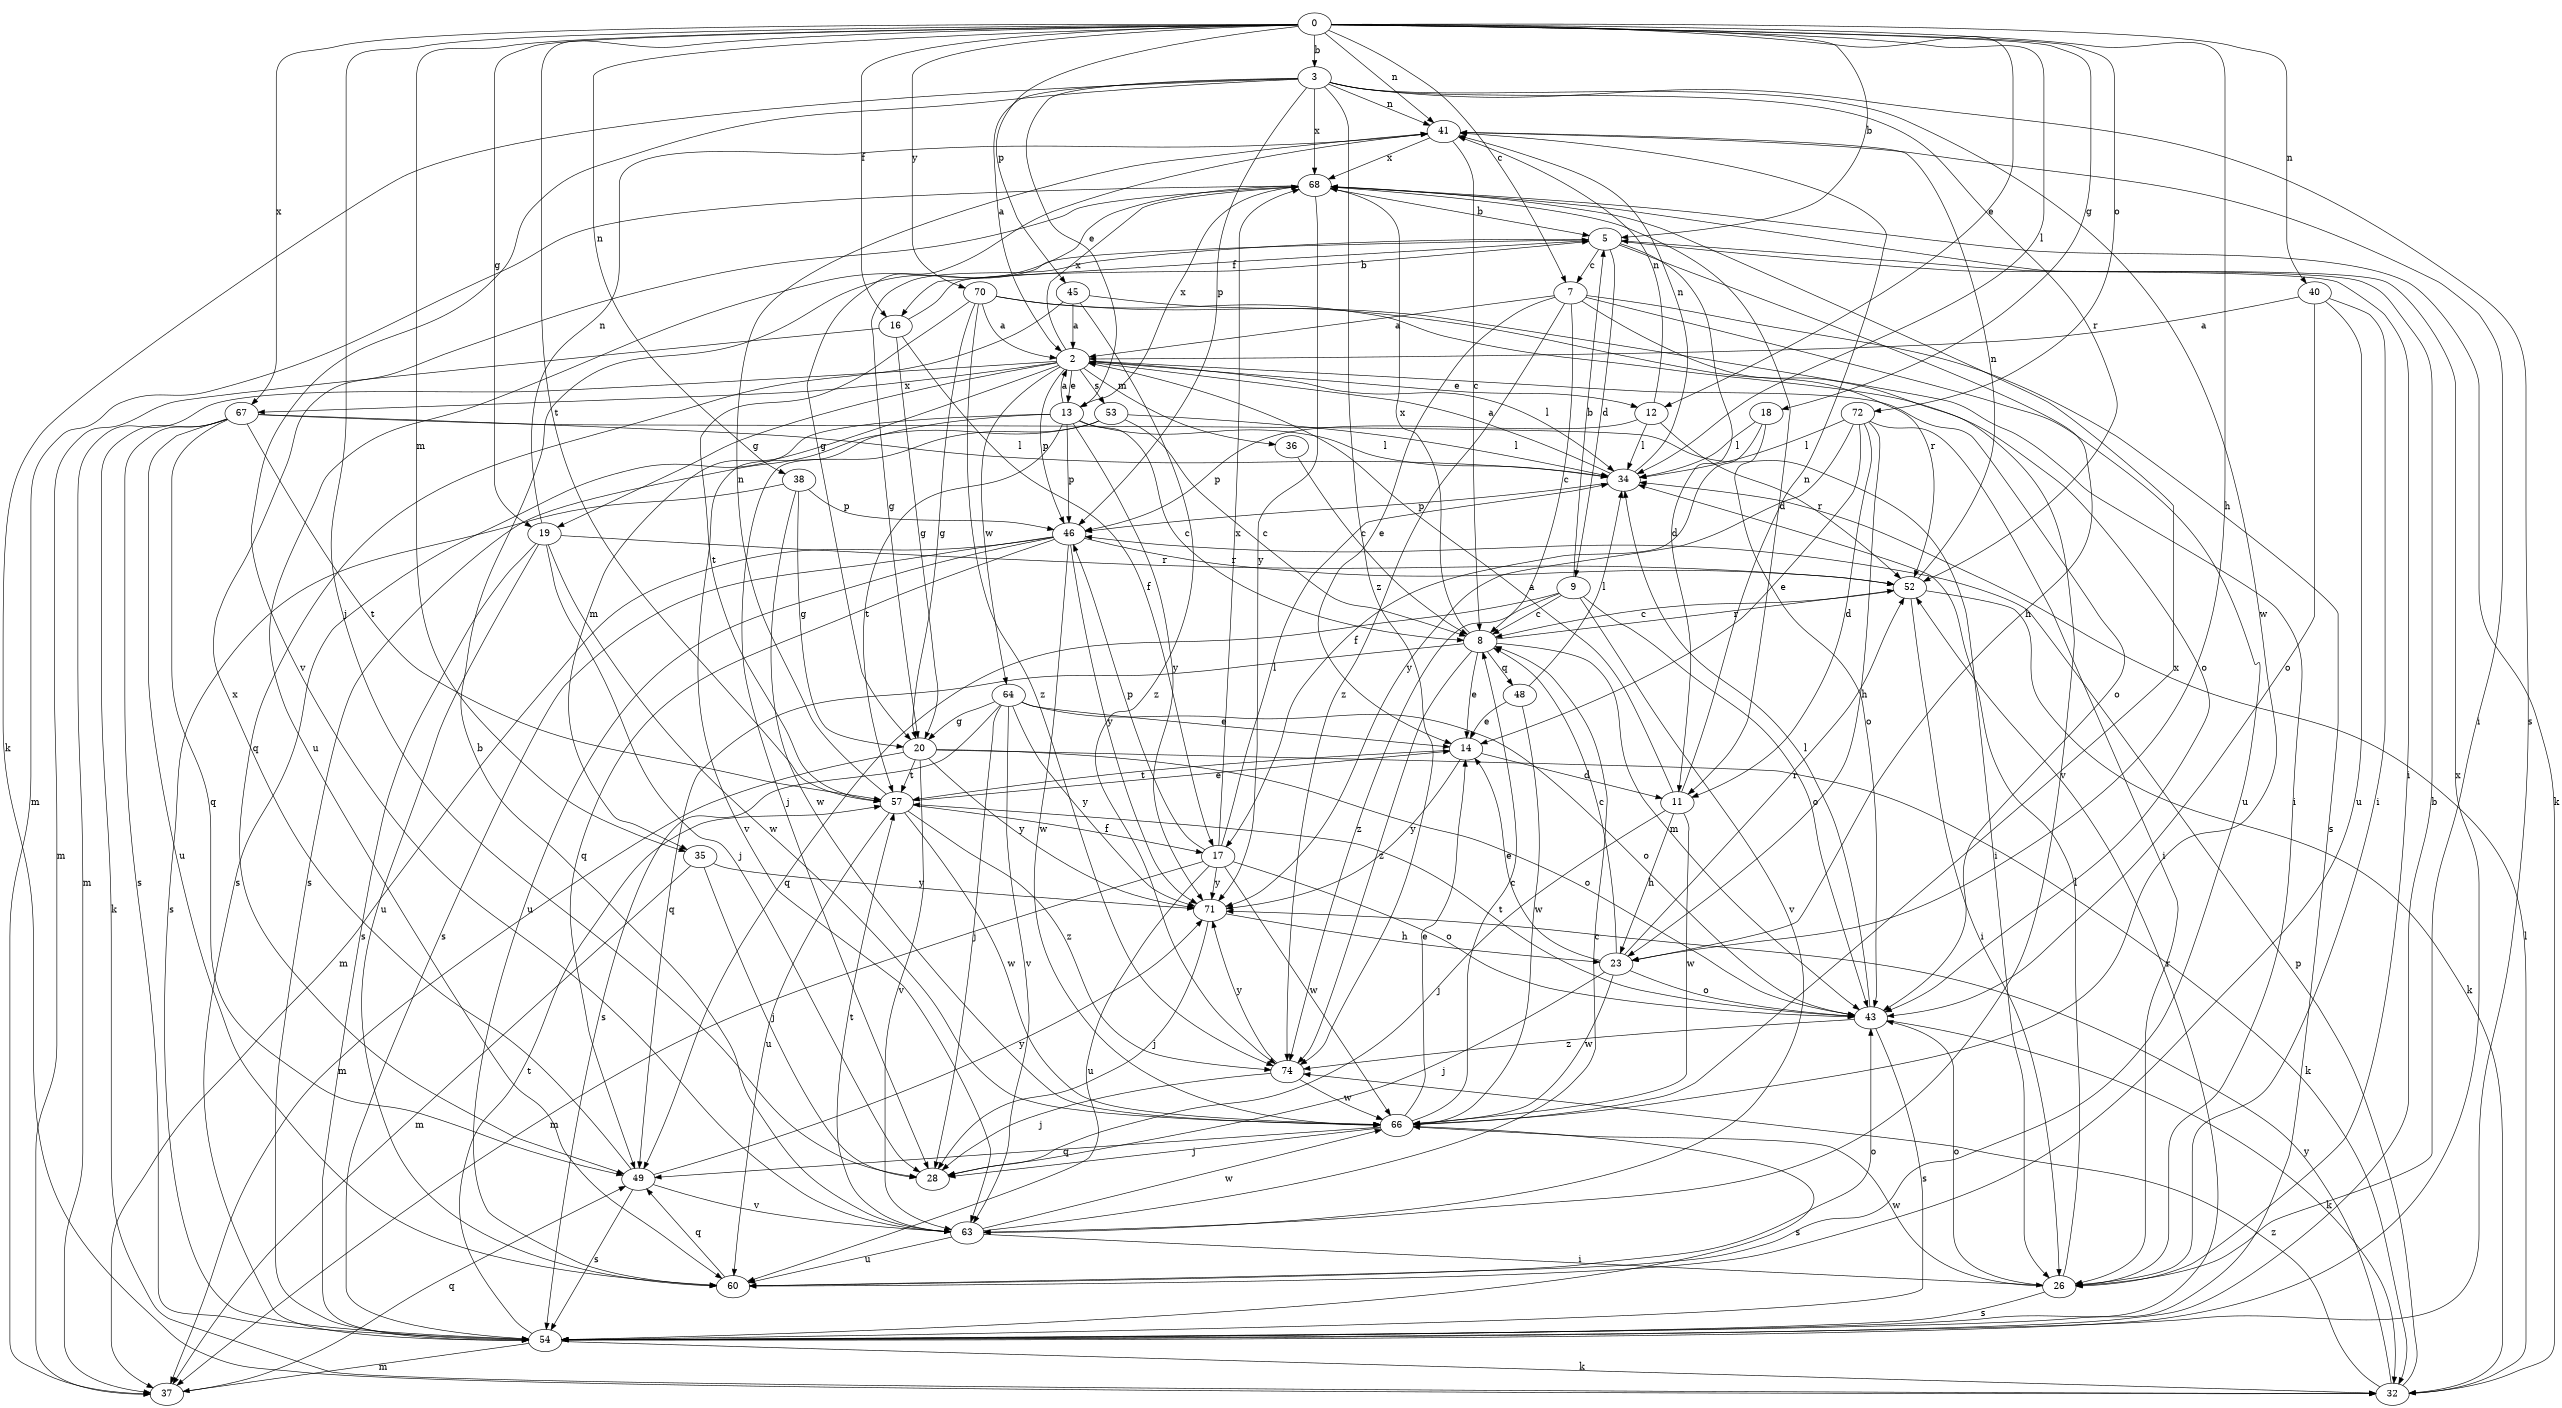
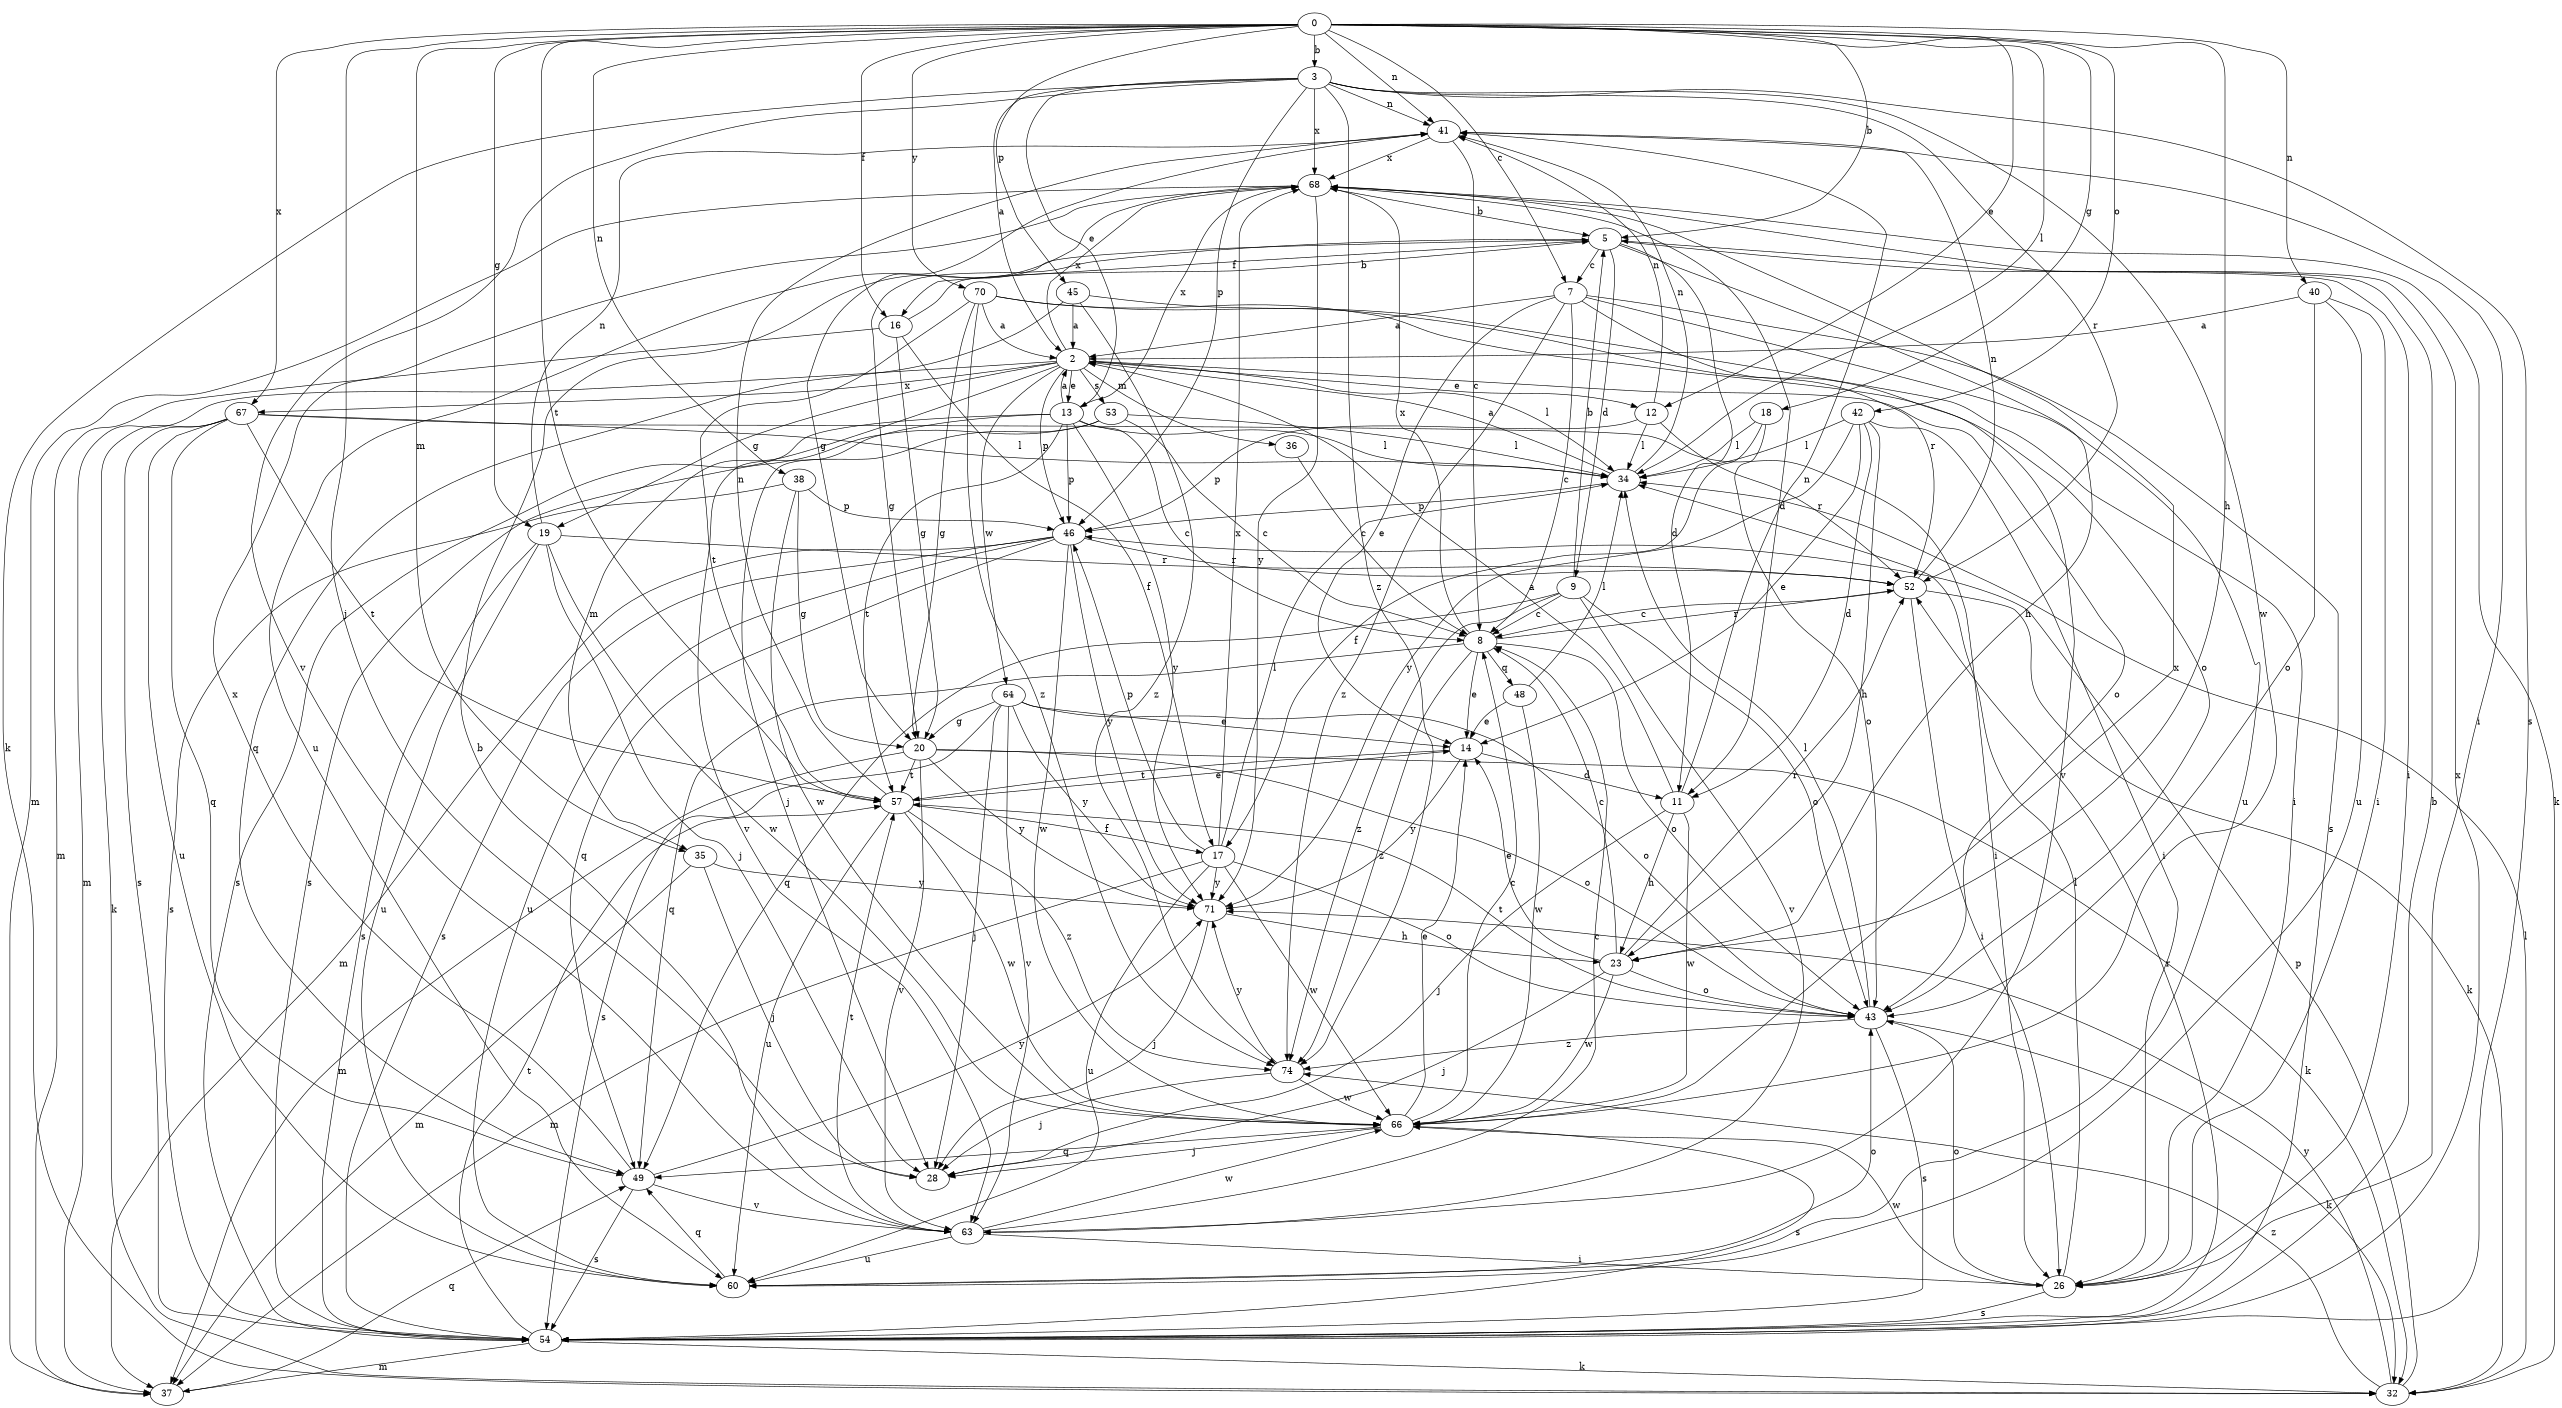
node "72": label "72" -> "42"
edge "8" -> "43": label "m" -> "o"
